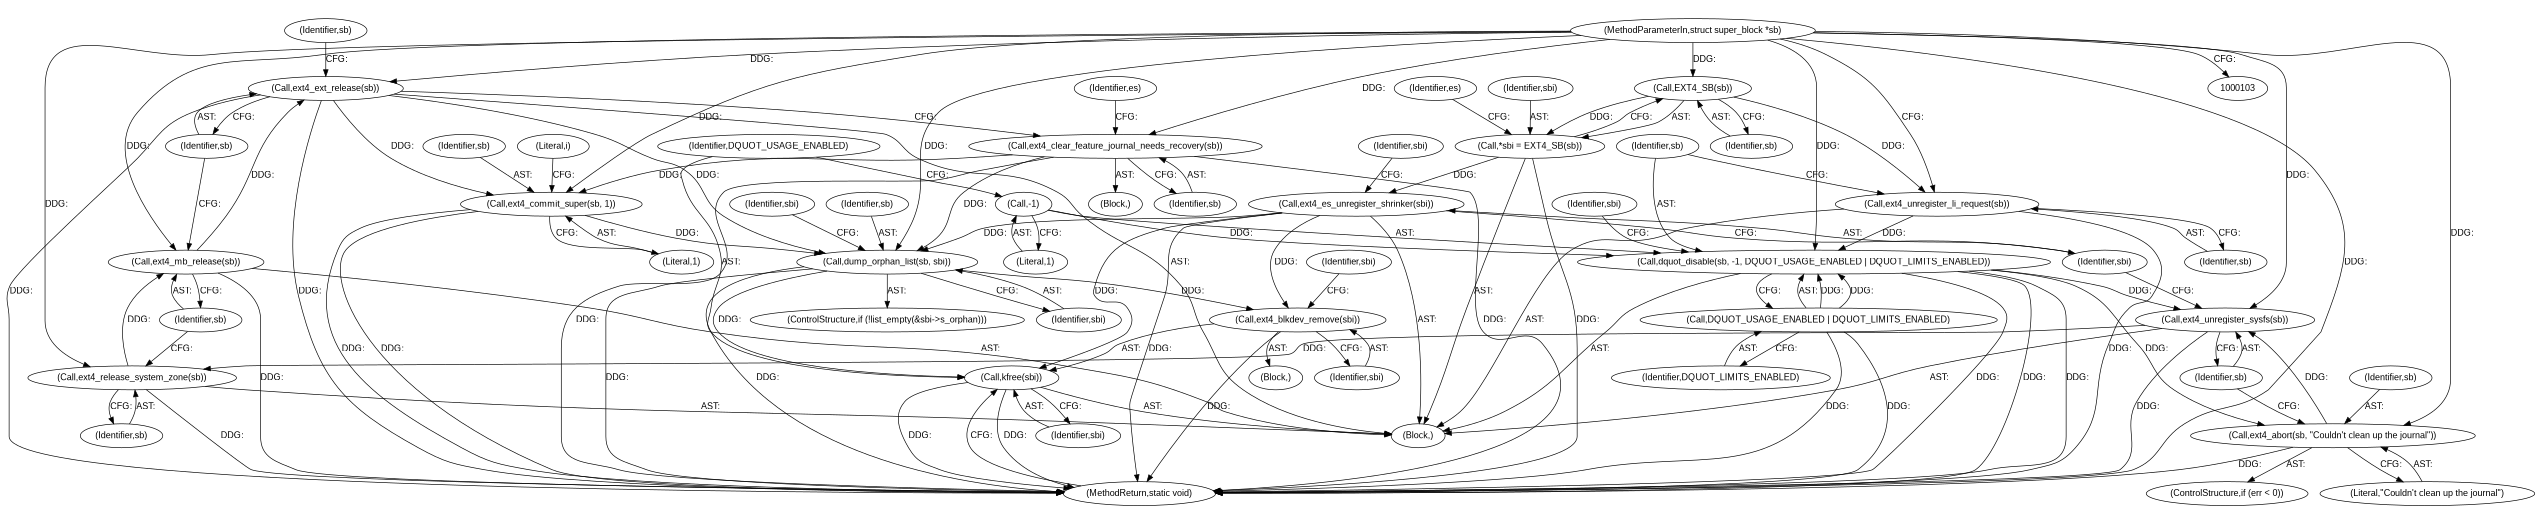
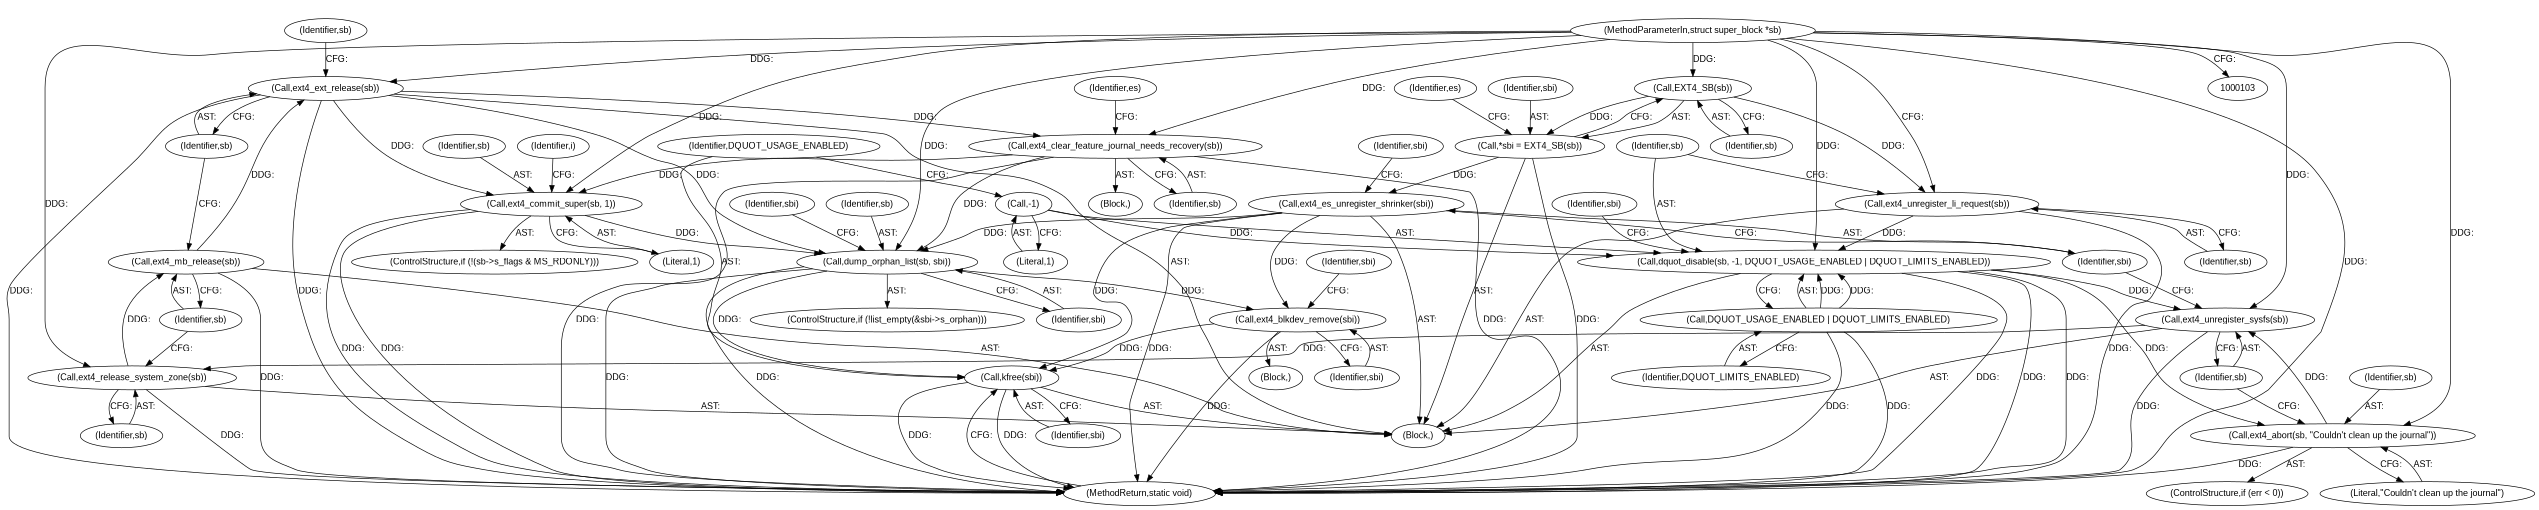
edge "(MethodParameterIn,struct super_block *sb)" -> "(Call,ext4_mb_release(sb))": removed, label "DDG:"
edge "(Call,ext4_ext_release(sb))" -> "(Call,ext4_clear_feature_journal_needs_recovery(sb))": label "CFG: " -> "DDG: "
node "(Literal,i)": label "(Literal,i)" -> "(Identifier,i)"
node "(ControlStructure,if (!(sb->s_flags & MS_RDONLY)))": added
edge "(Call,ext4_blkdev_remove(sbi))" -> "(Call,kfree(sbi))": label "AST: " -> "DDG: "
